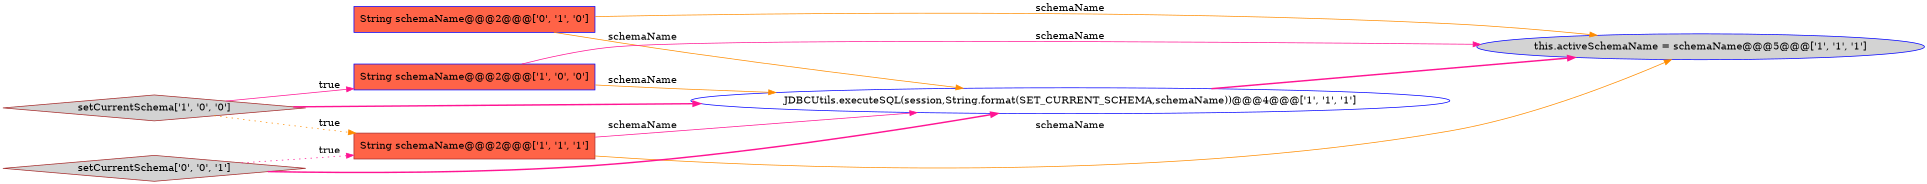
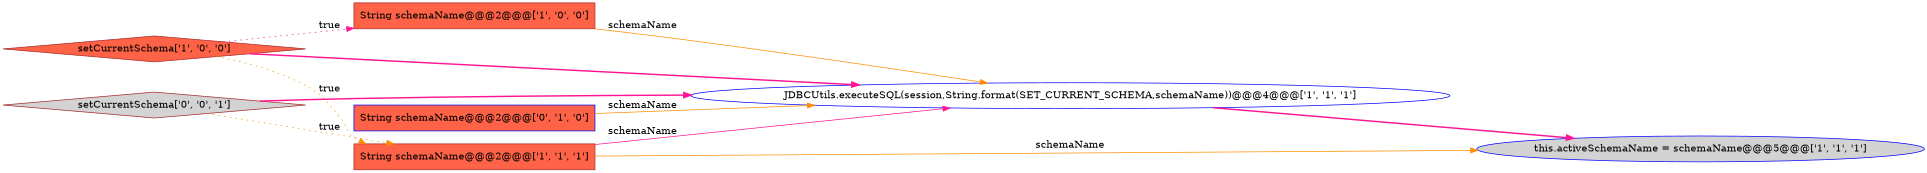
edge "String schemaName@@@2@@@['0', '1', '0']" -> "this.activeSchemaName = schemaName@@@5@@@['1', '1', '1']": removed, label "schemaName"
edge "String schemaName@@@2@@@['1', '0', '0']" -> "this.activeSchemaName = schemaName@@@5@@@['1', '1', '1']": removed, label "schemaName"
node "String schemaName@@@2@@@['1', '0', '0']": color blue -> brown
edge "setCurrentSchema['1', '0', '0']" -> "String schemaName@@@2@@@['1', '0', '0']": style solid -> dotted
node "setCurrentSchema['1', '0', '0']": fillcolor lightgray -> tomato
edge "setCurrentSchema['0', '0', '1']" -> "String schemaName@@@2@@@['1', '1', '1']": color deeppink -> darkorange
